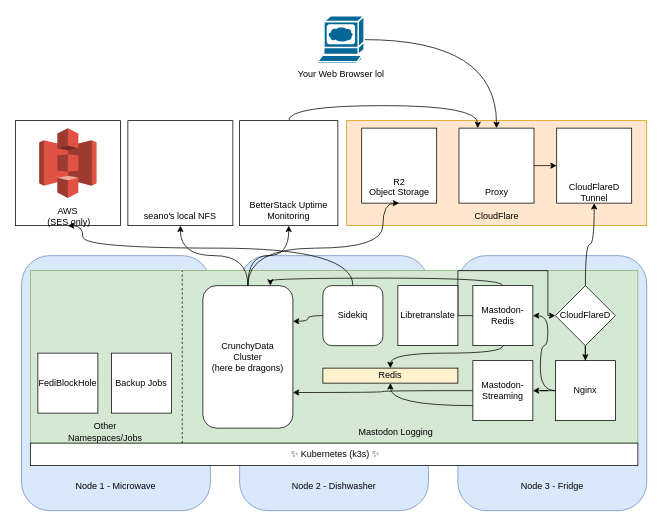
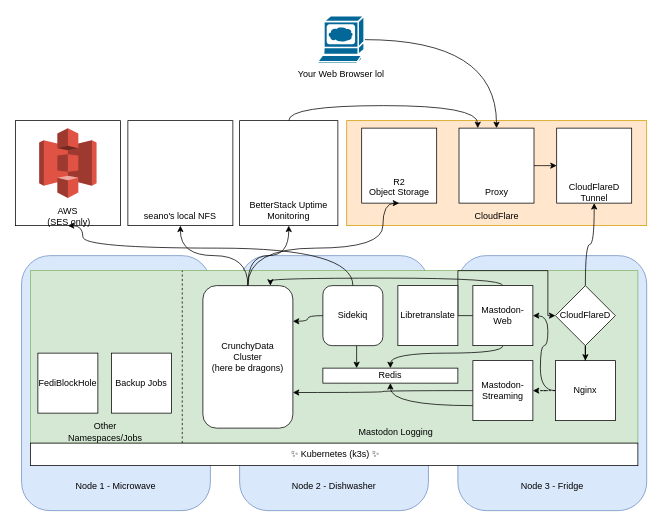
node "Mastodon-Redis": label "Mastodon-Redis" -> "Mastodon-Web"
edge "Sidekiq" -> "Redis": added
node "Redis": fillcolor #fff2cc -> #ffffff
edge "Nginx" -> "Mastodon-Streaming": style solid -> dashed
